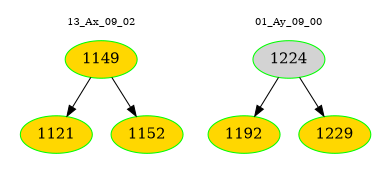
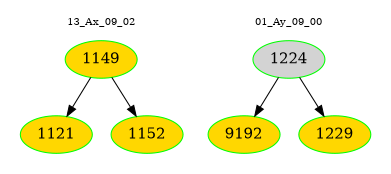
node "1192": label "1192" -> "9192"
